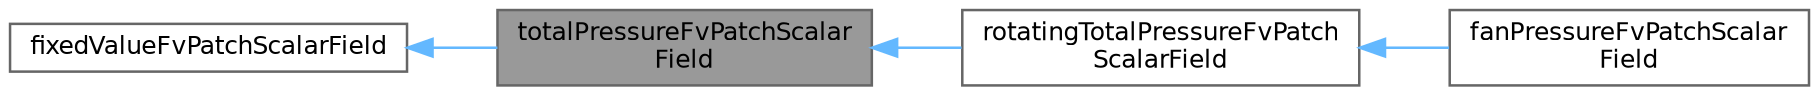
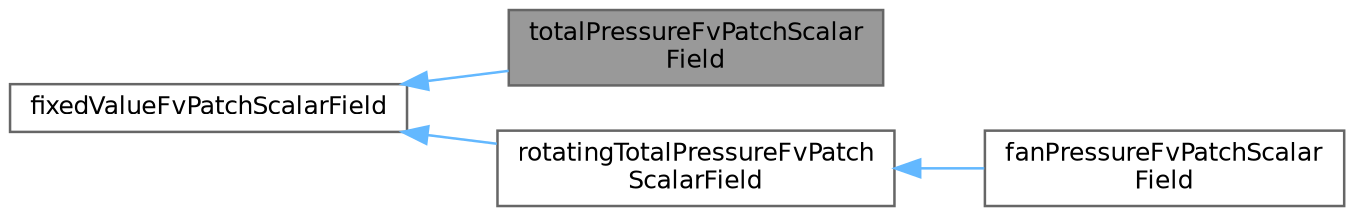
edge "rotatingTotalPressureFvPatch ScalarField" -> "totalPressureFvPatchScalar Field": now "rotatingTotalPressureFvPatch ScalarField" -> "fixedValueFvPatchScalarField"
